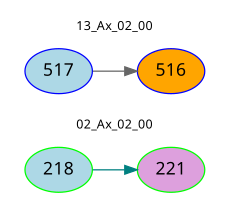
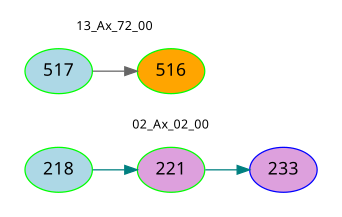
cluster "13_Ax_02_00": label "13_Ax_02_00" -> "13_Ax_72_00"
node "517": color blue -> green
node "516": color blue -> green
node "233": added
